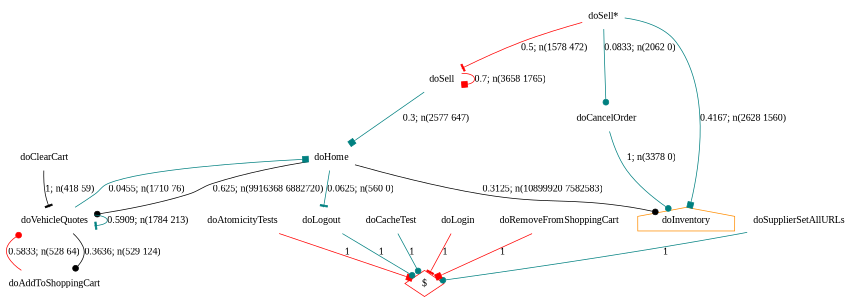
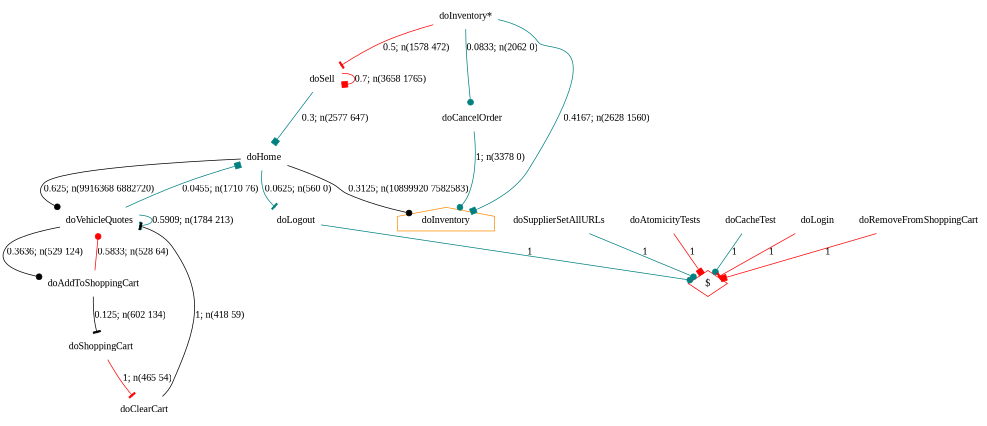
node "doSell*": label "doSell*" -> "doInventory*"
node "doShoppingCart": added
